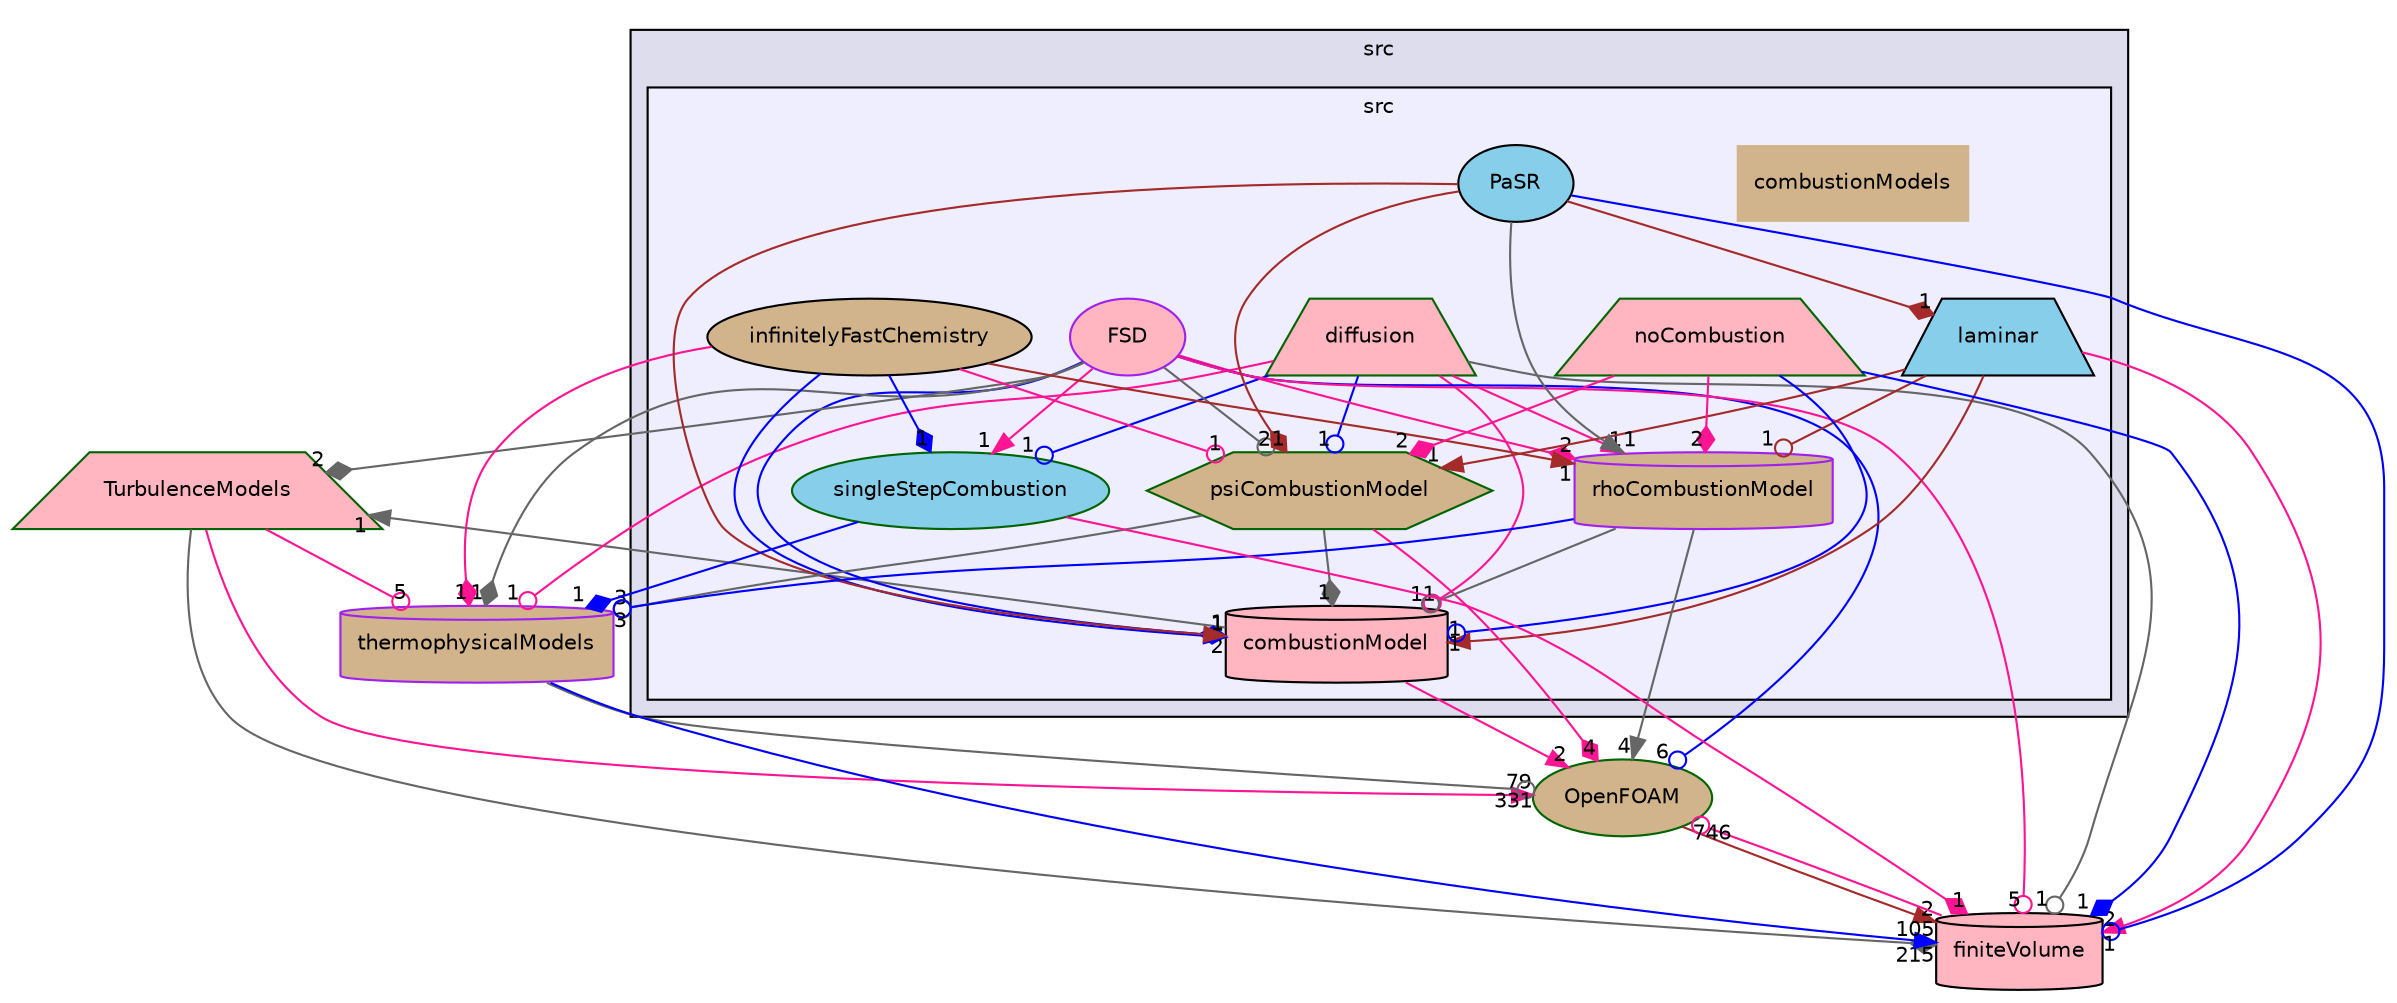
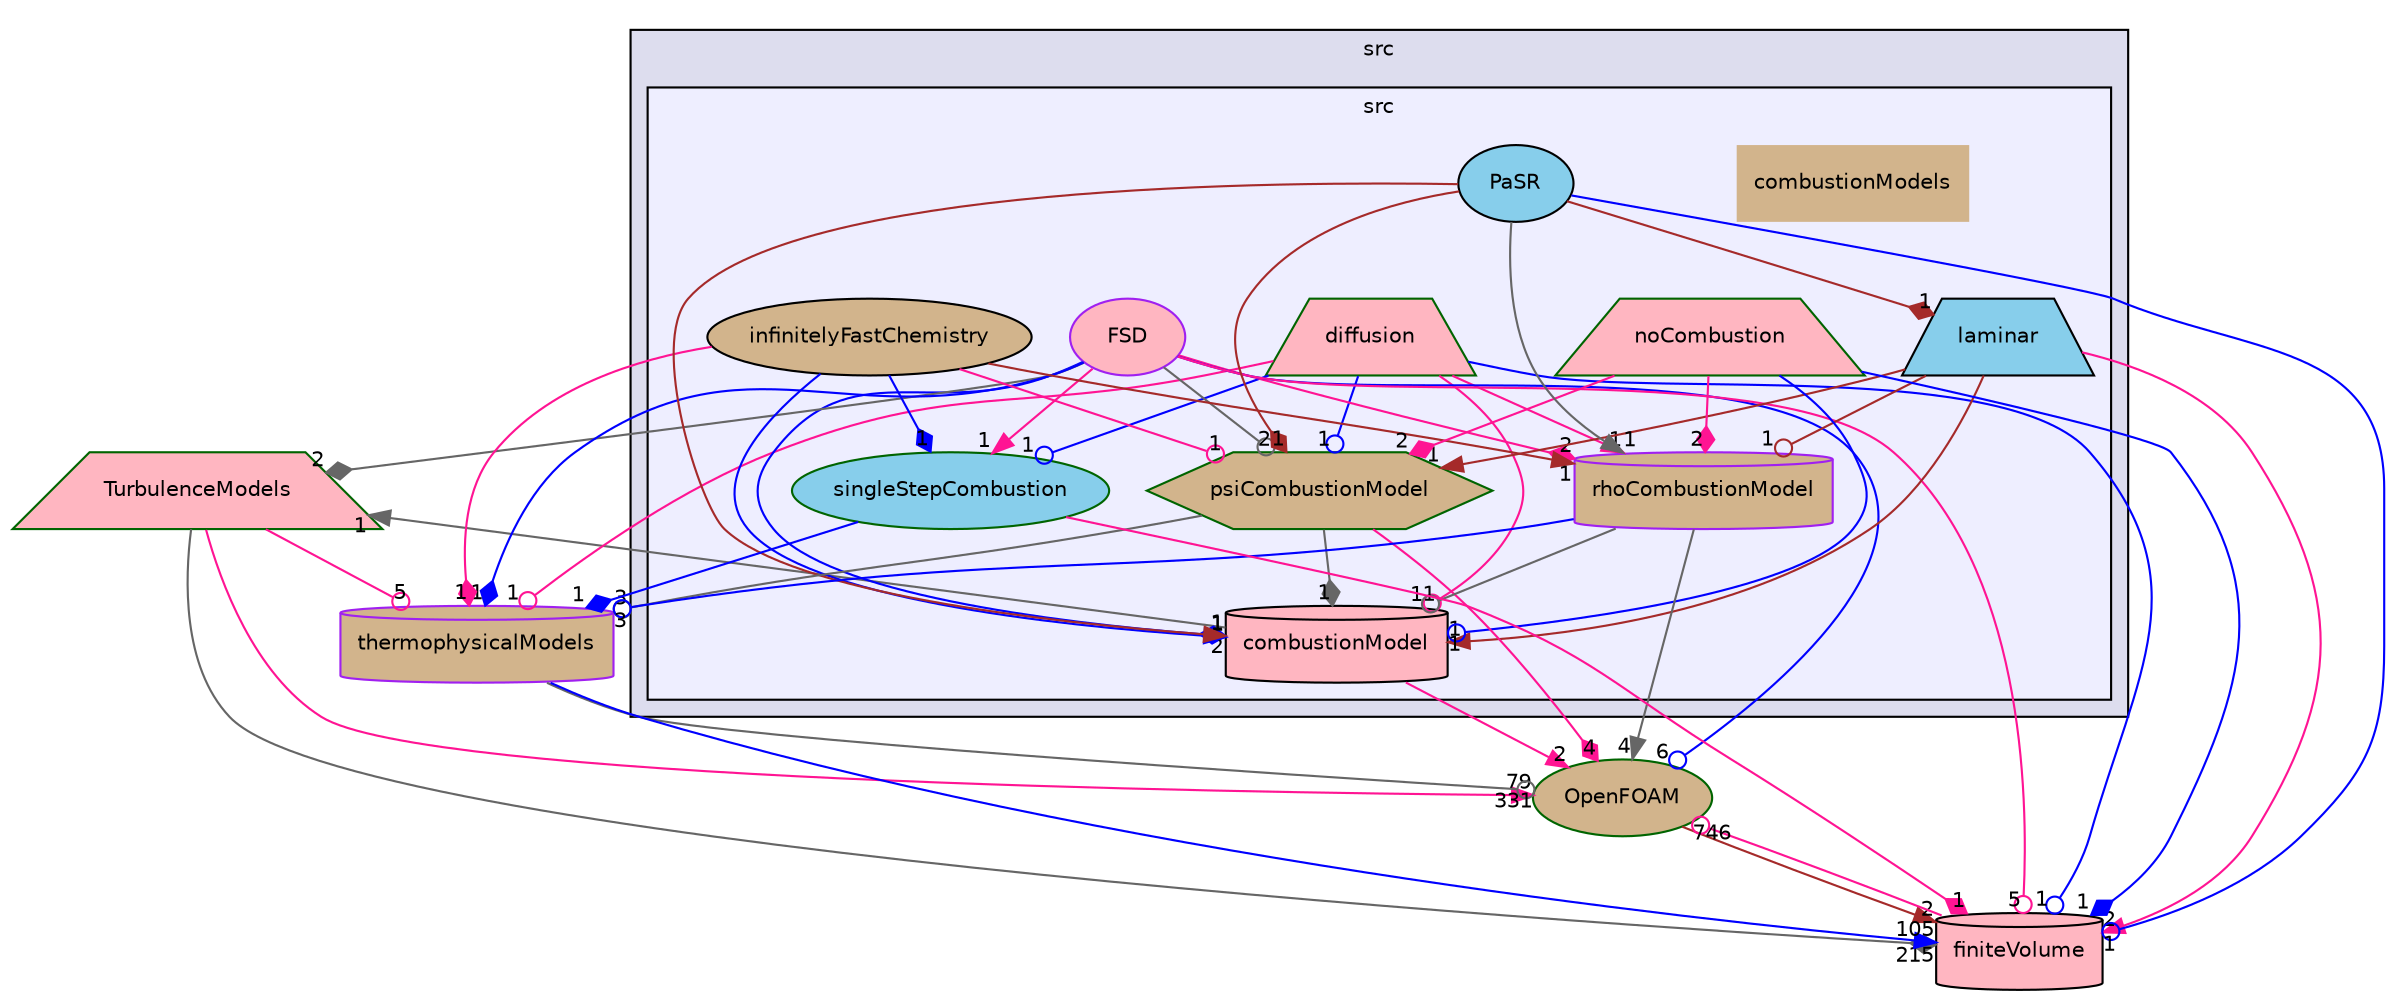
edge "FSD" -> "thermophysicalModels": color gray40 -> blue
edge "diffusion" -> "finiteVolume": color gray40 -> blue
